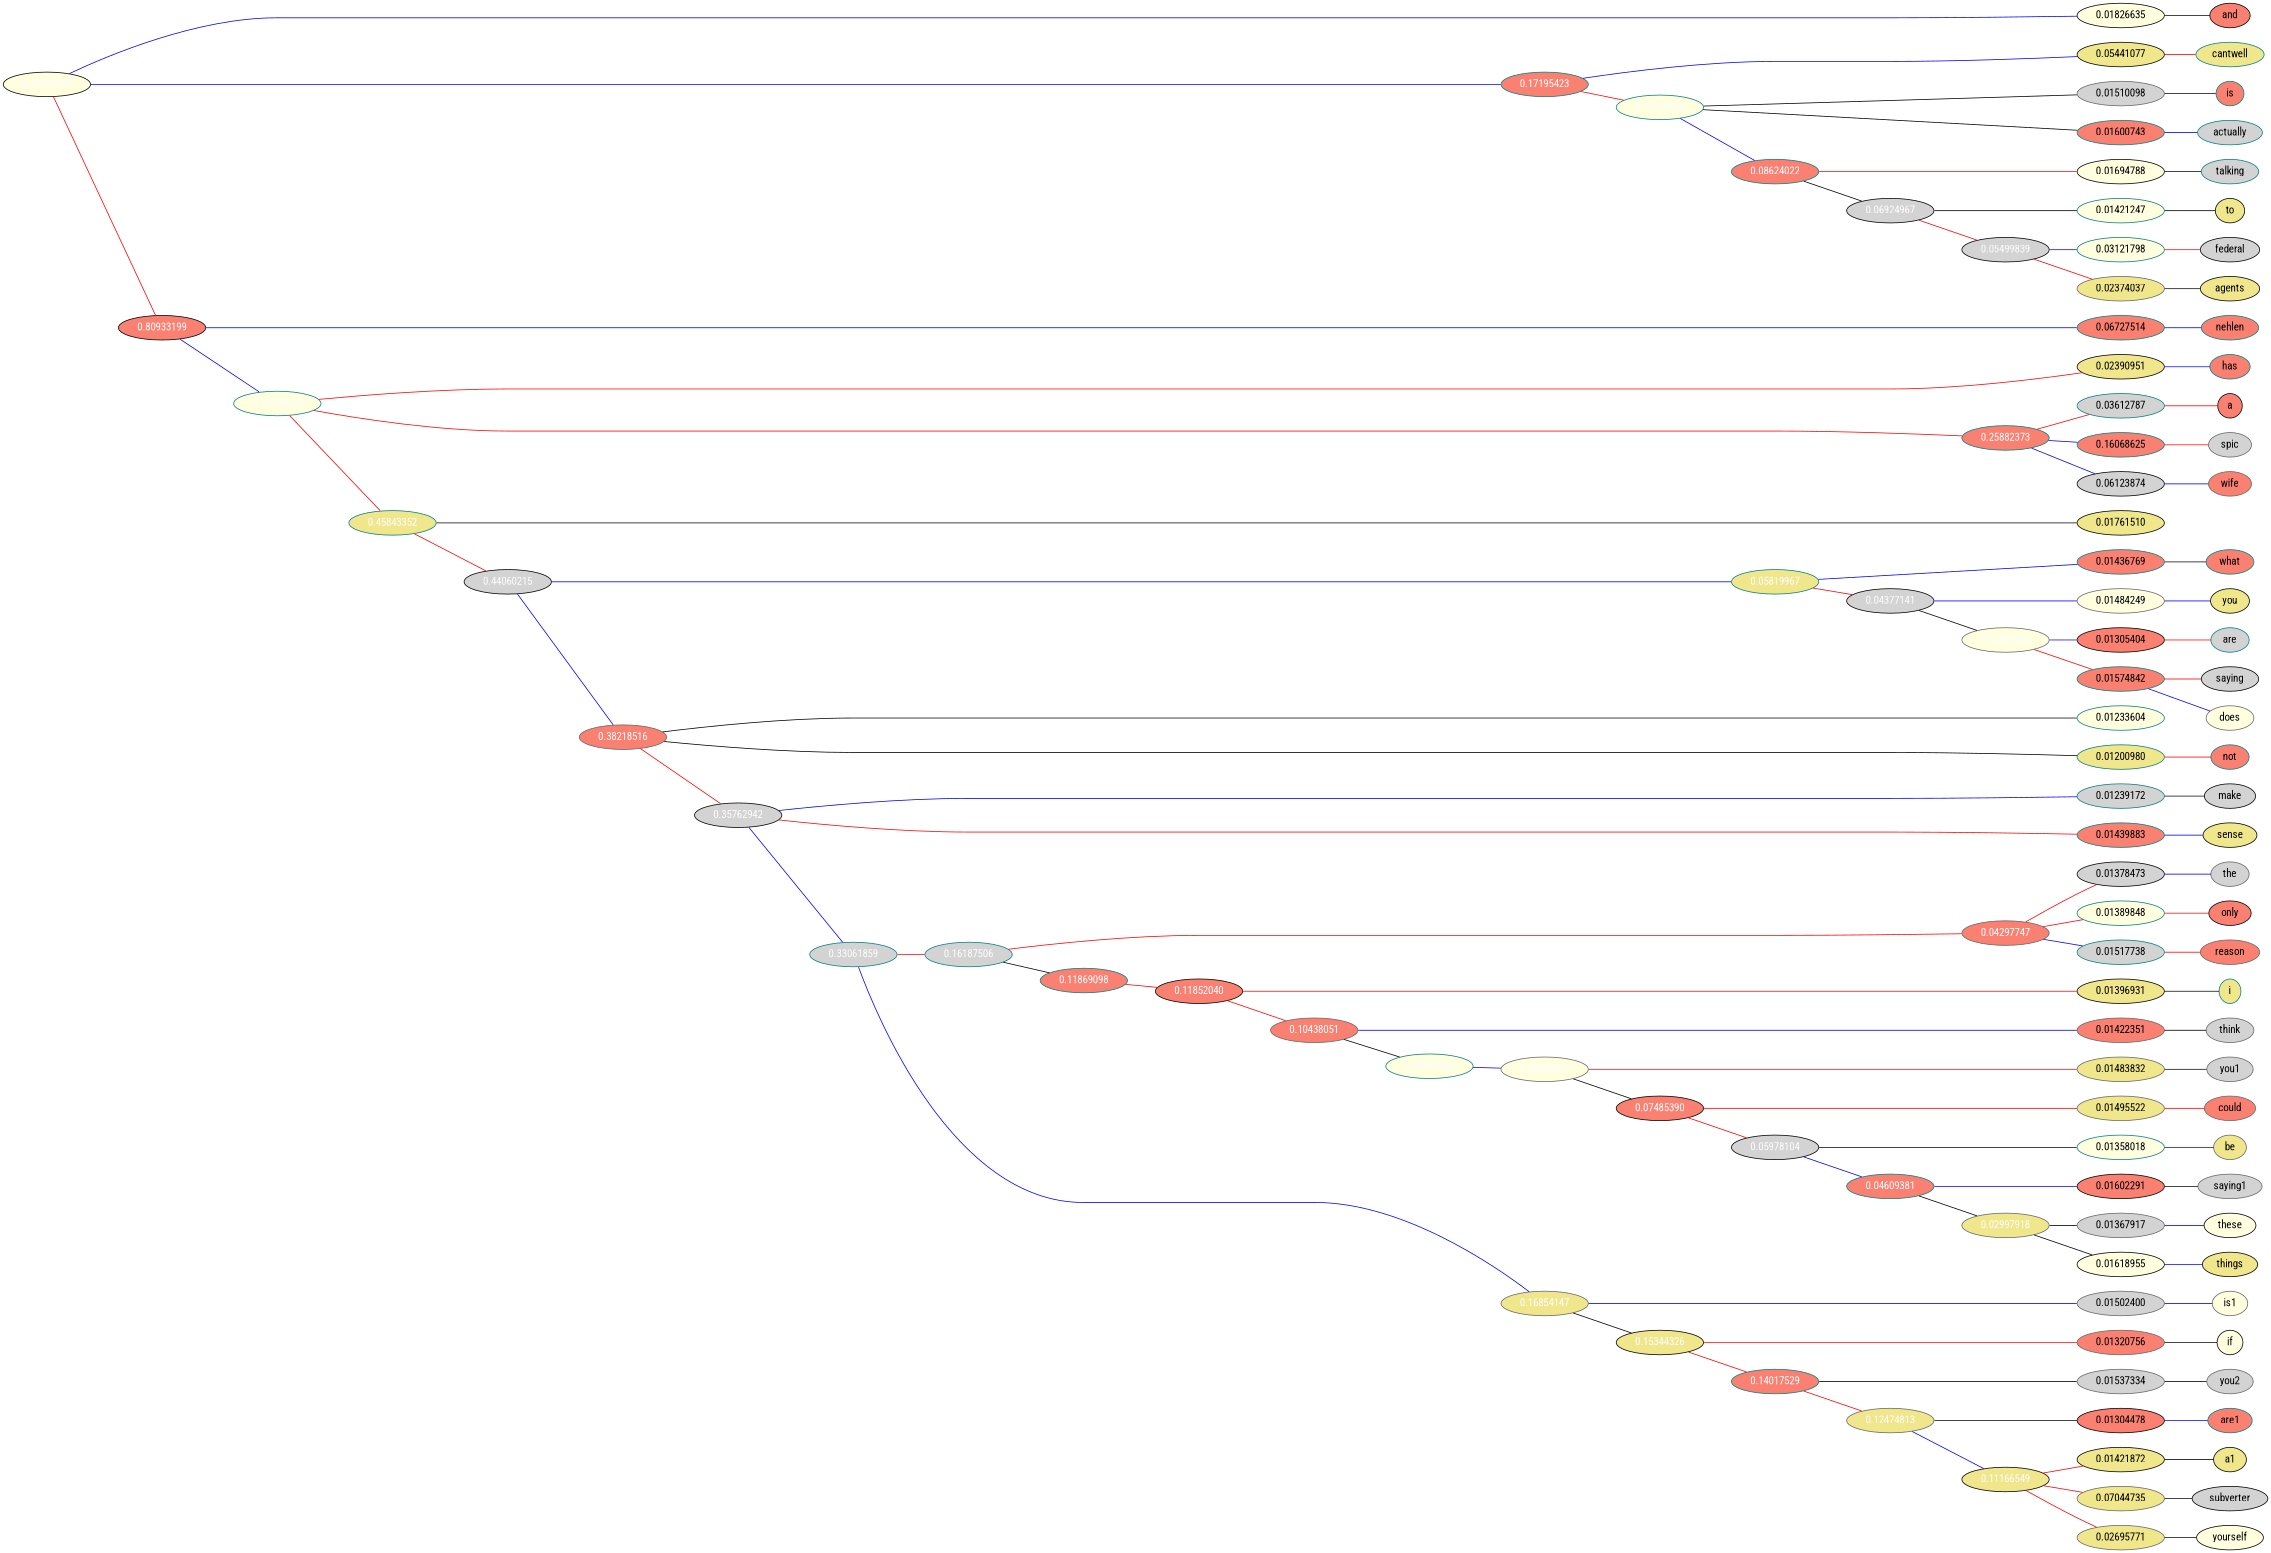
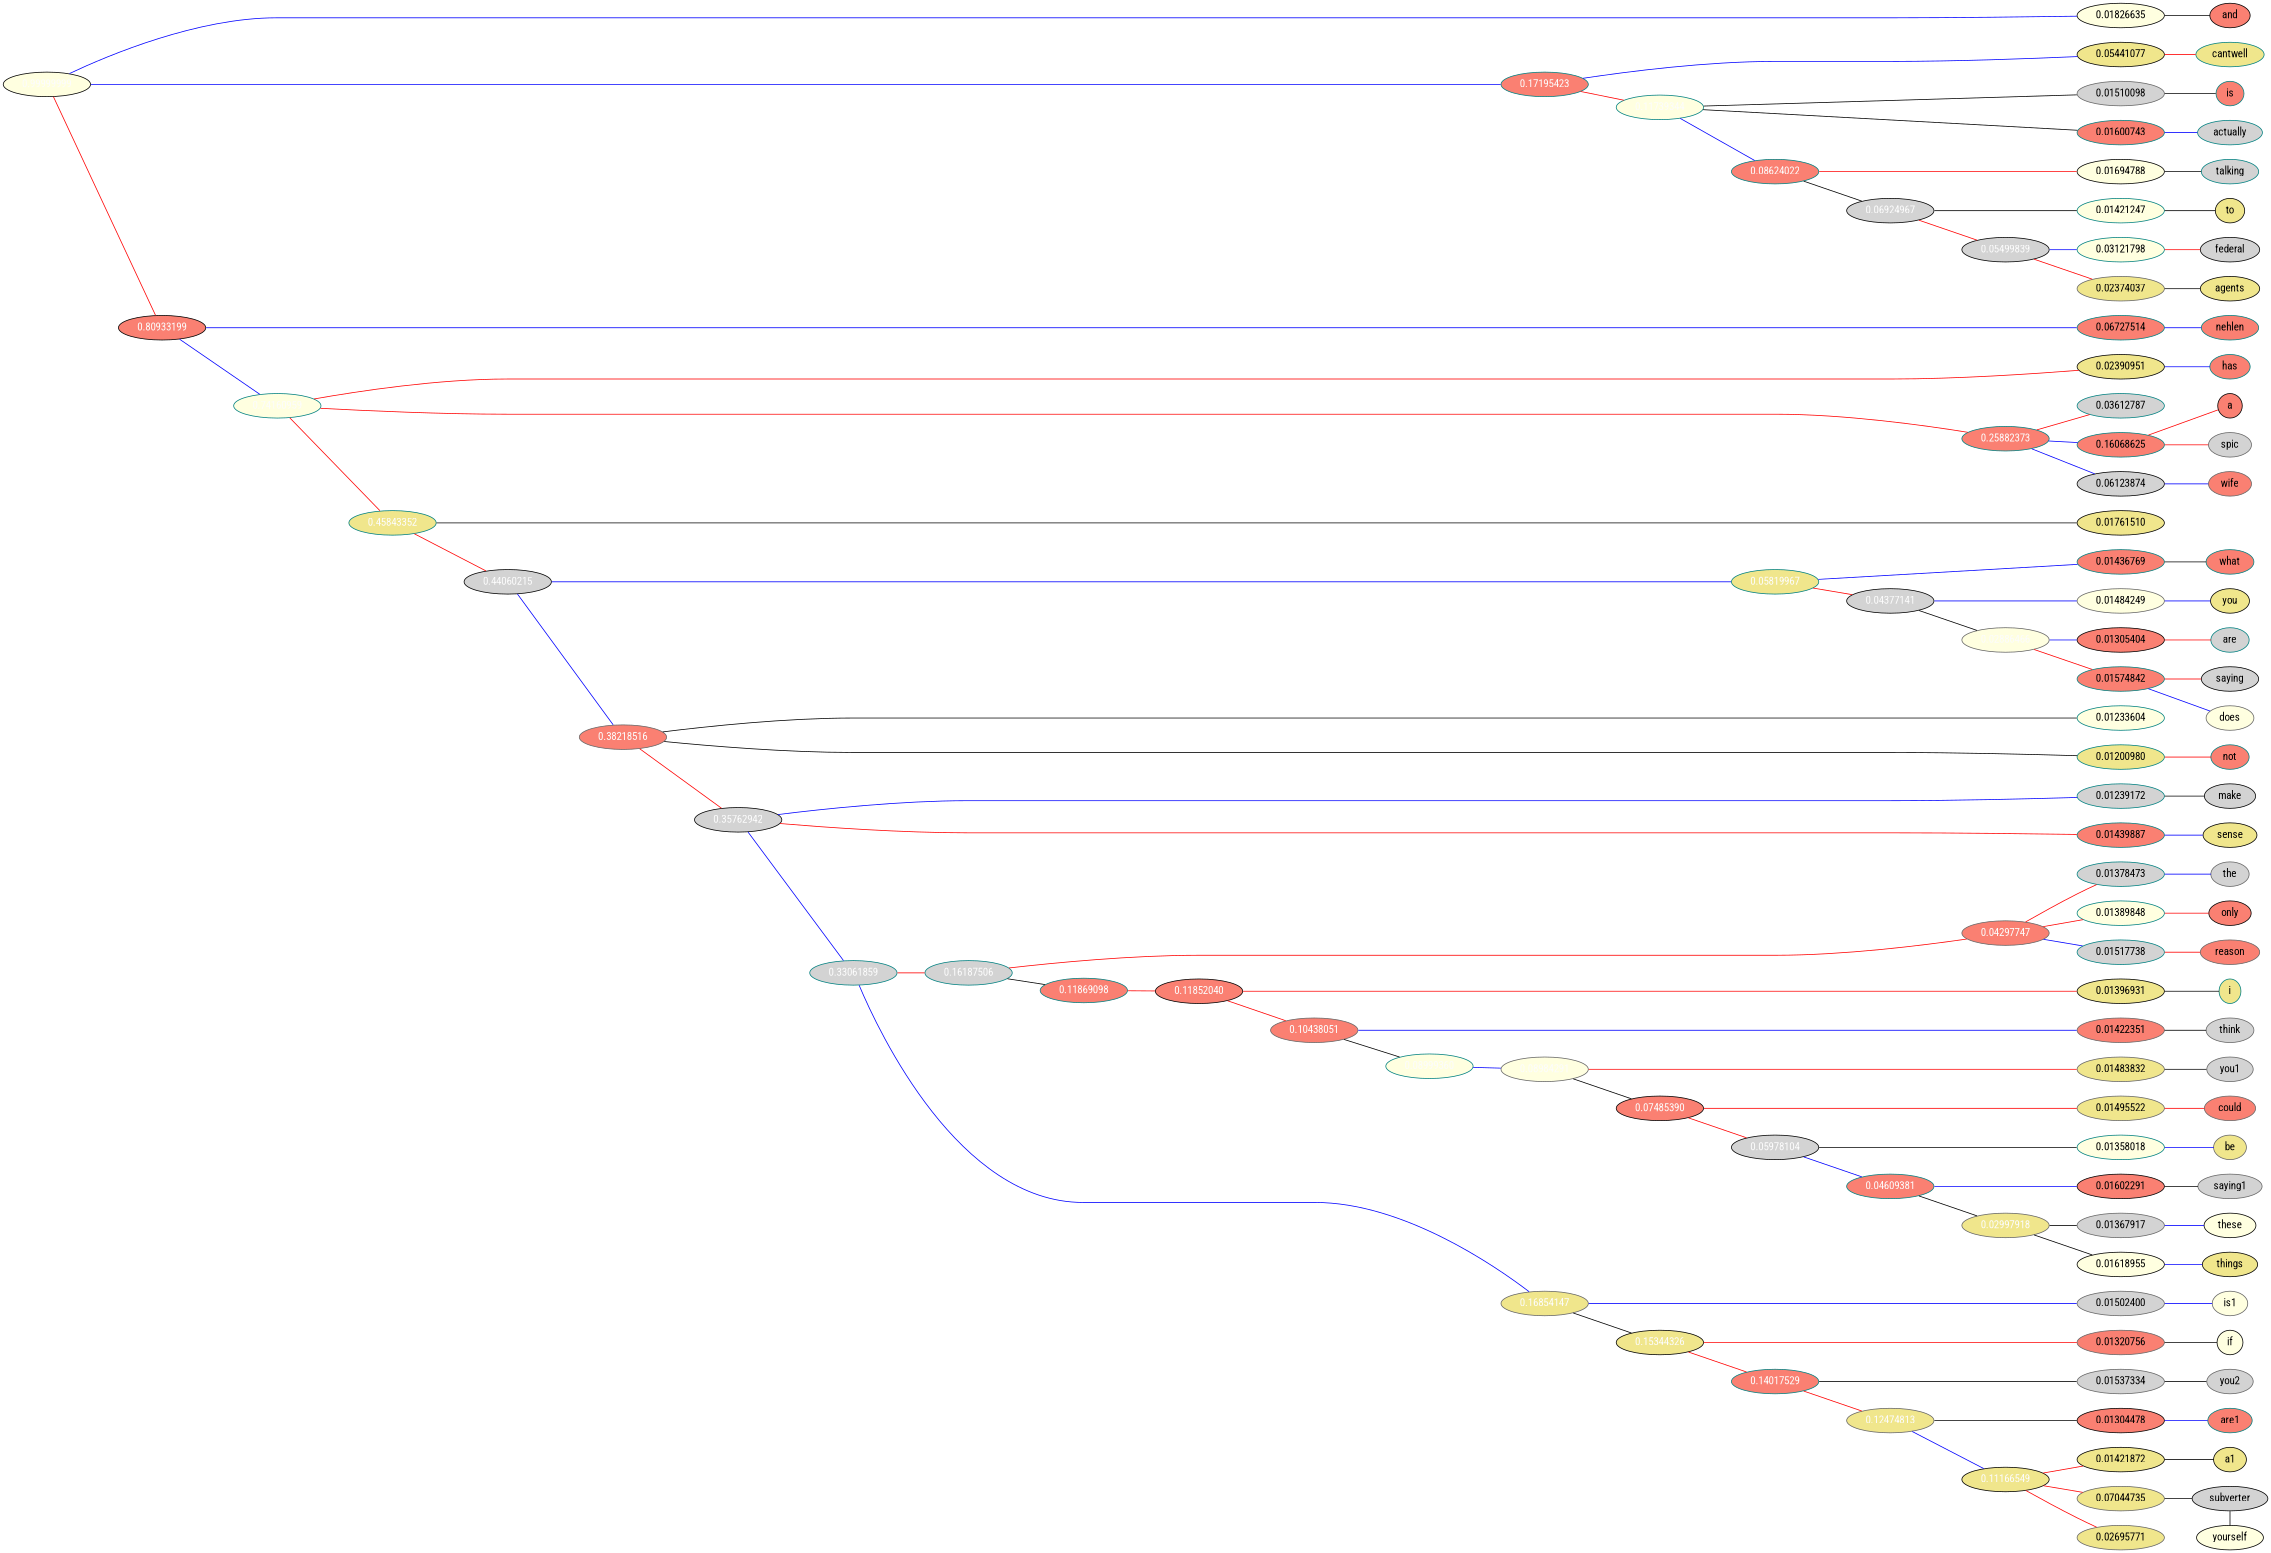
edge "0.03612787" -- "a": now "0.16068625" -- "a"
node "0.01439883": label "0.01439883" -> "0.01439887"
node "0.01378473": color black -> teal
edge "0.02695771" -- "yourself": now "subverter" -- "yourself"
